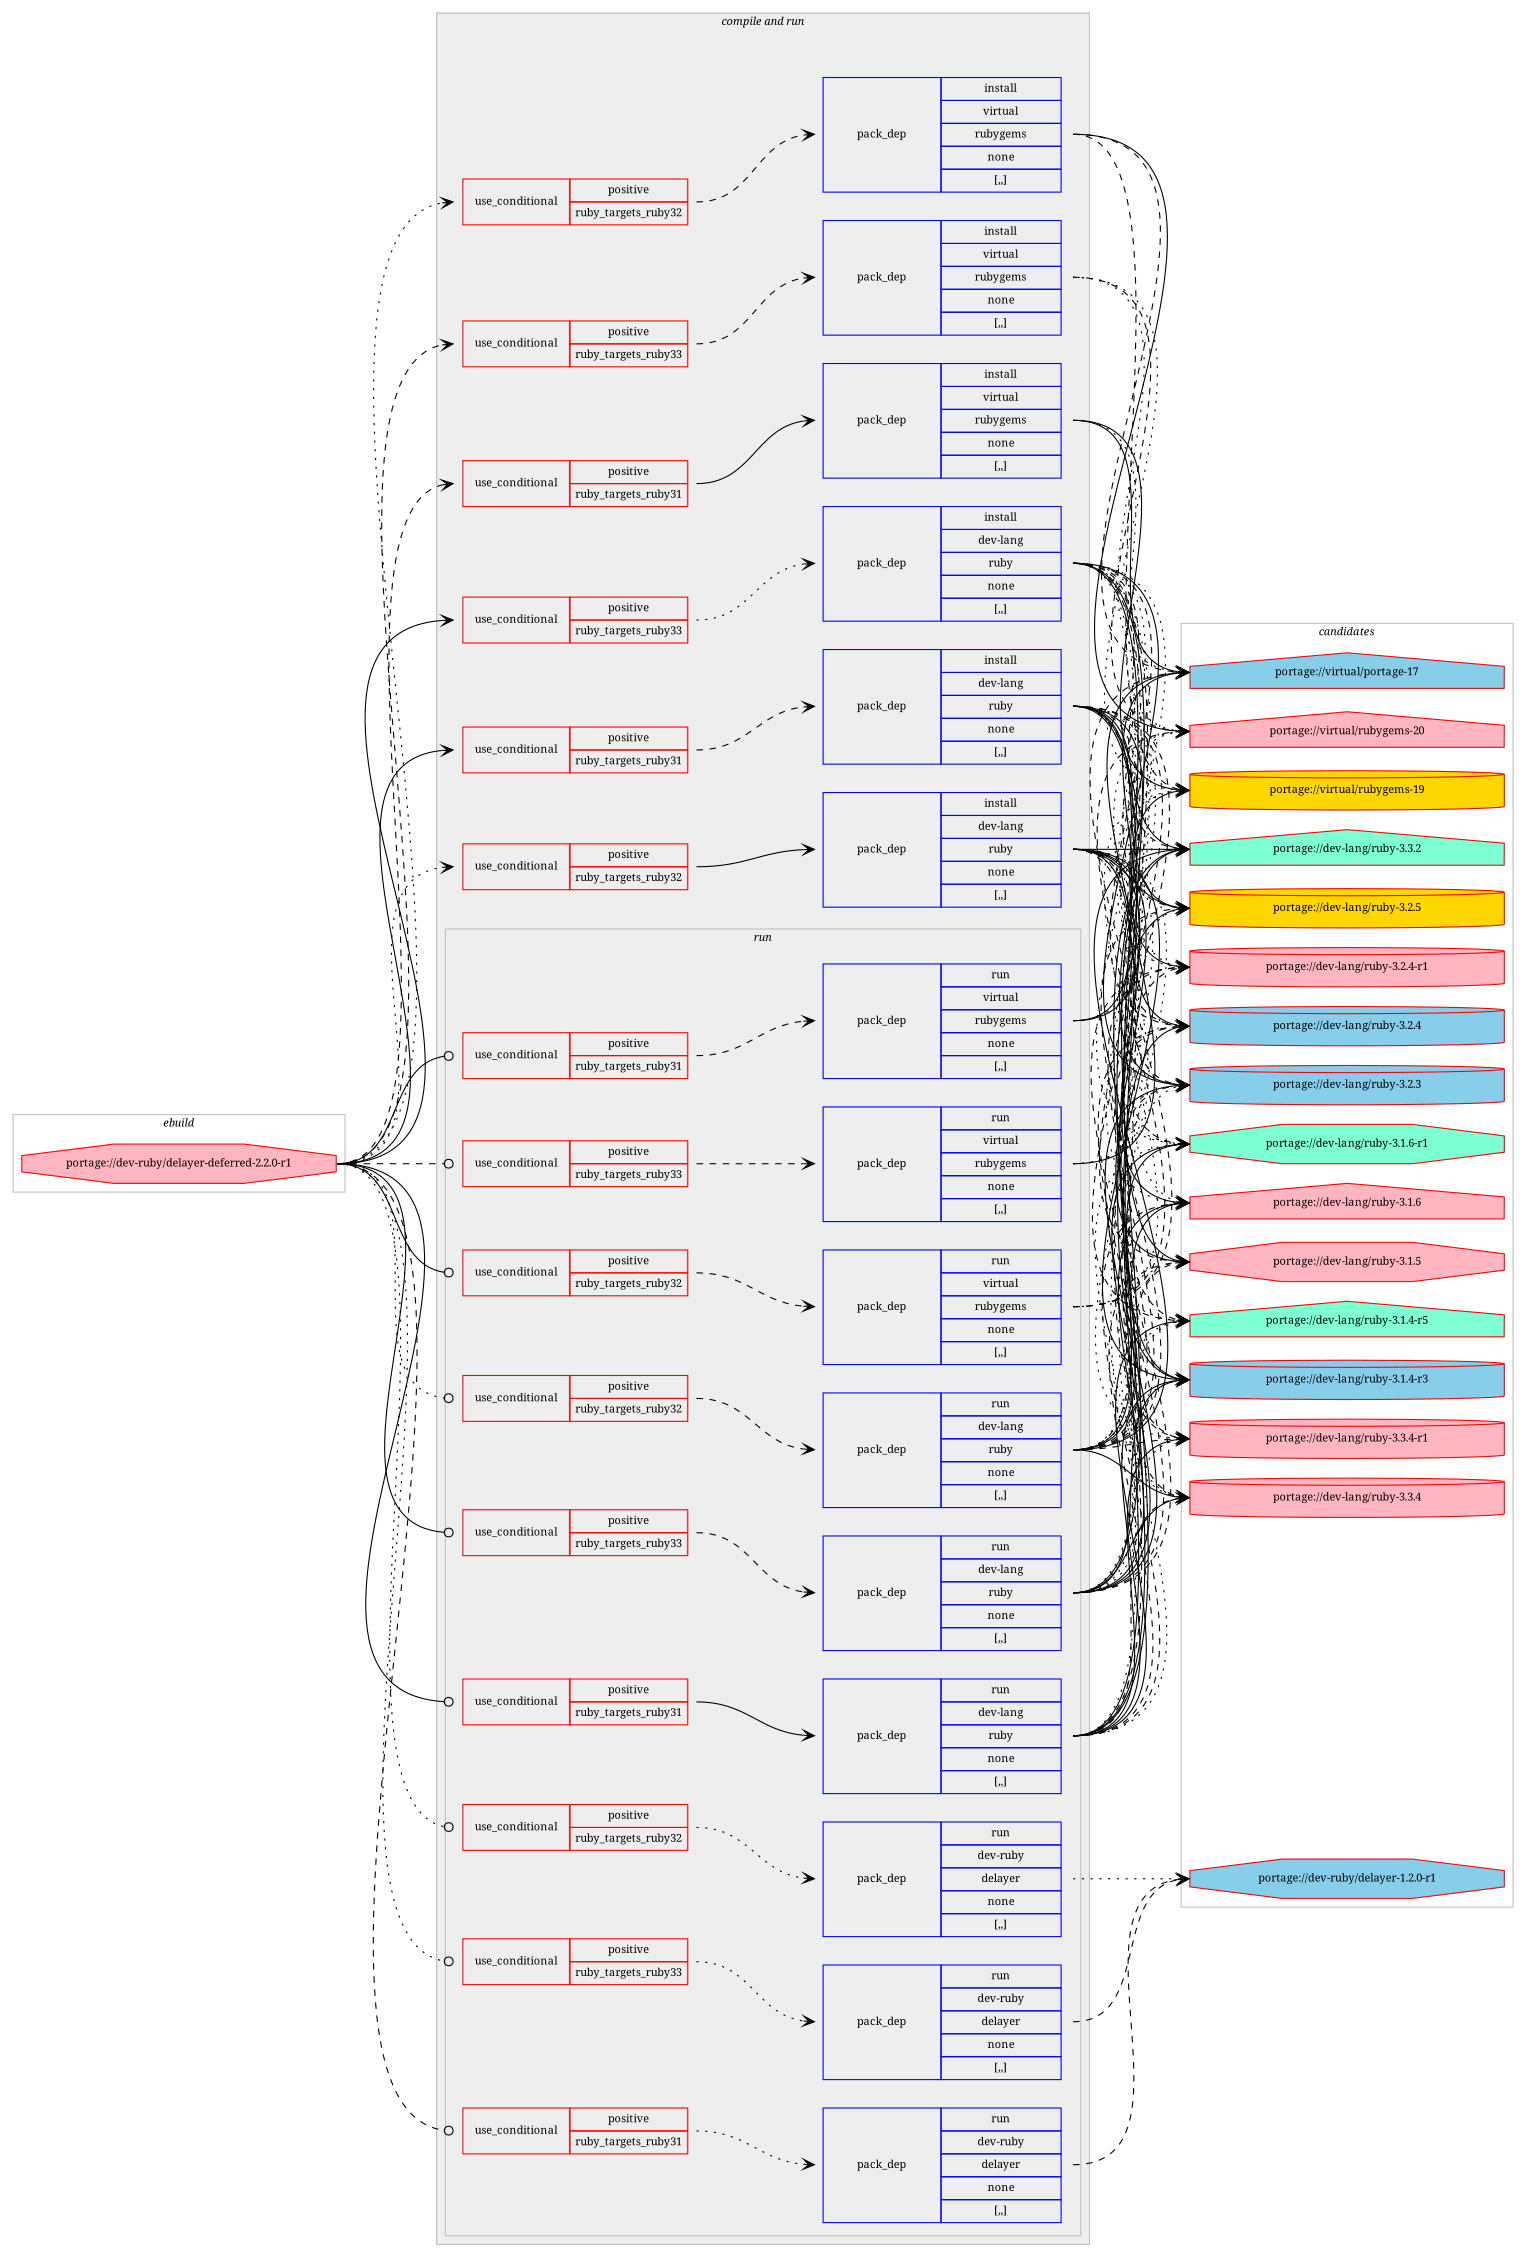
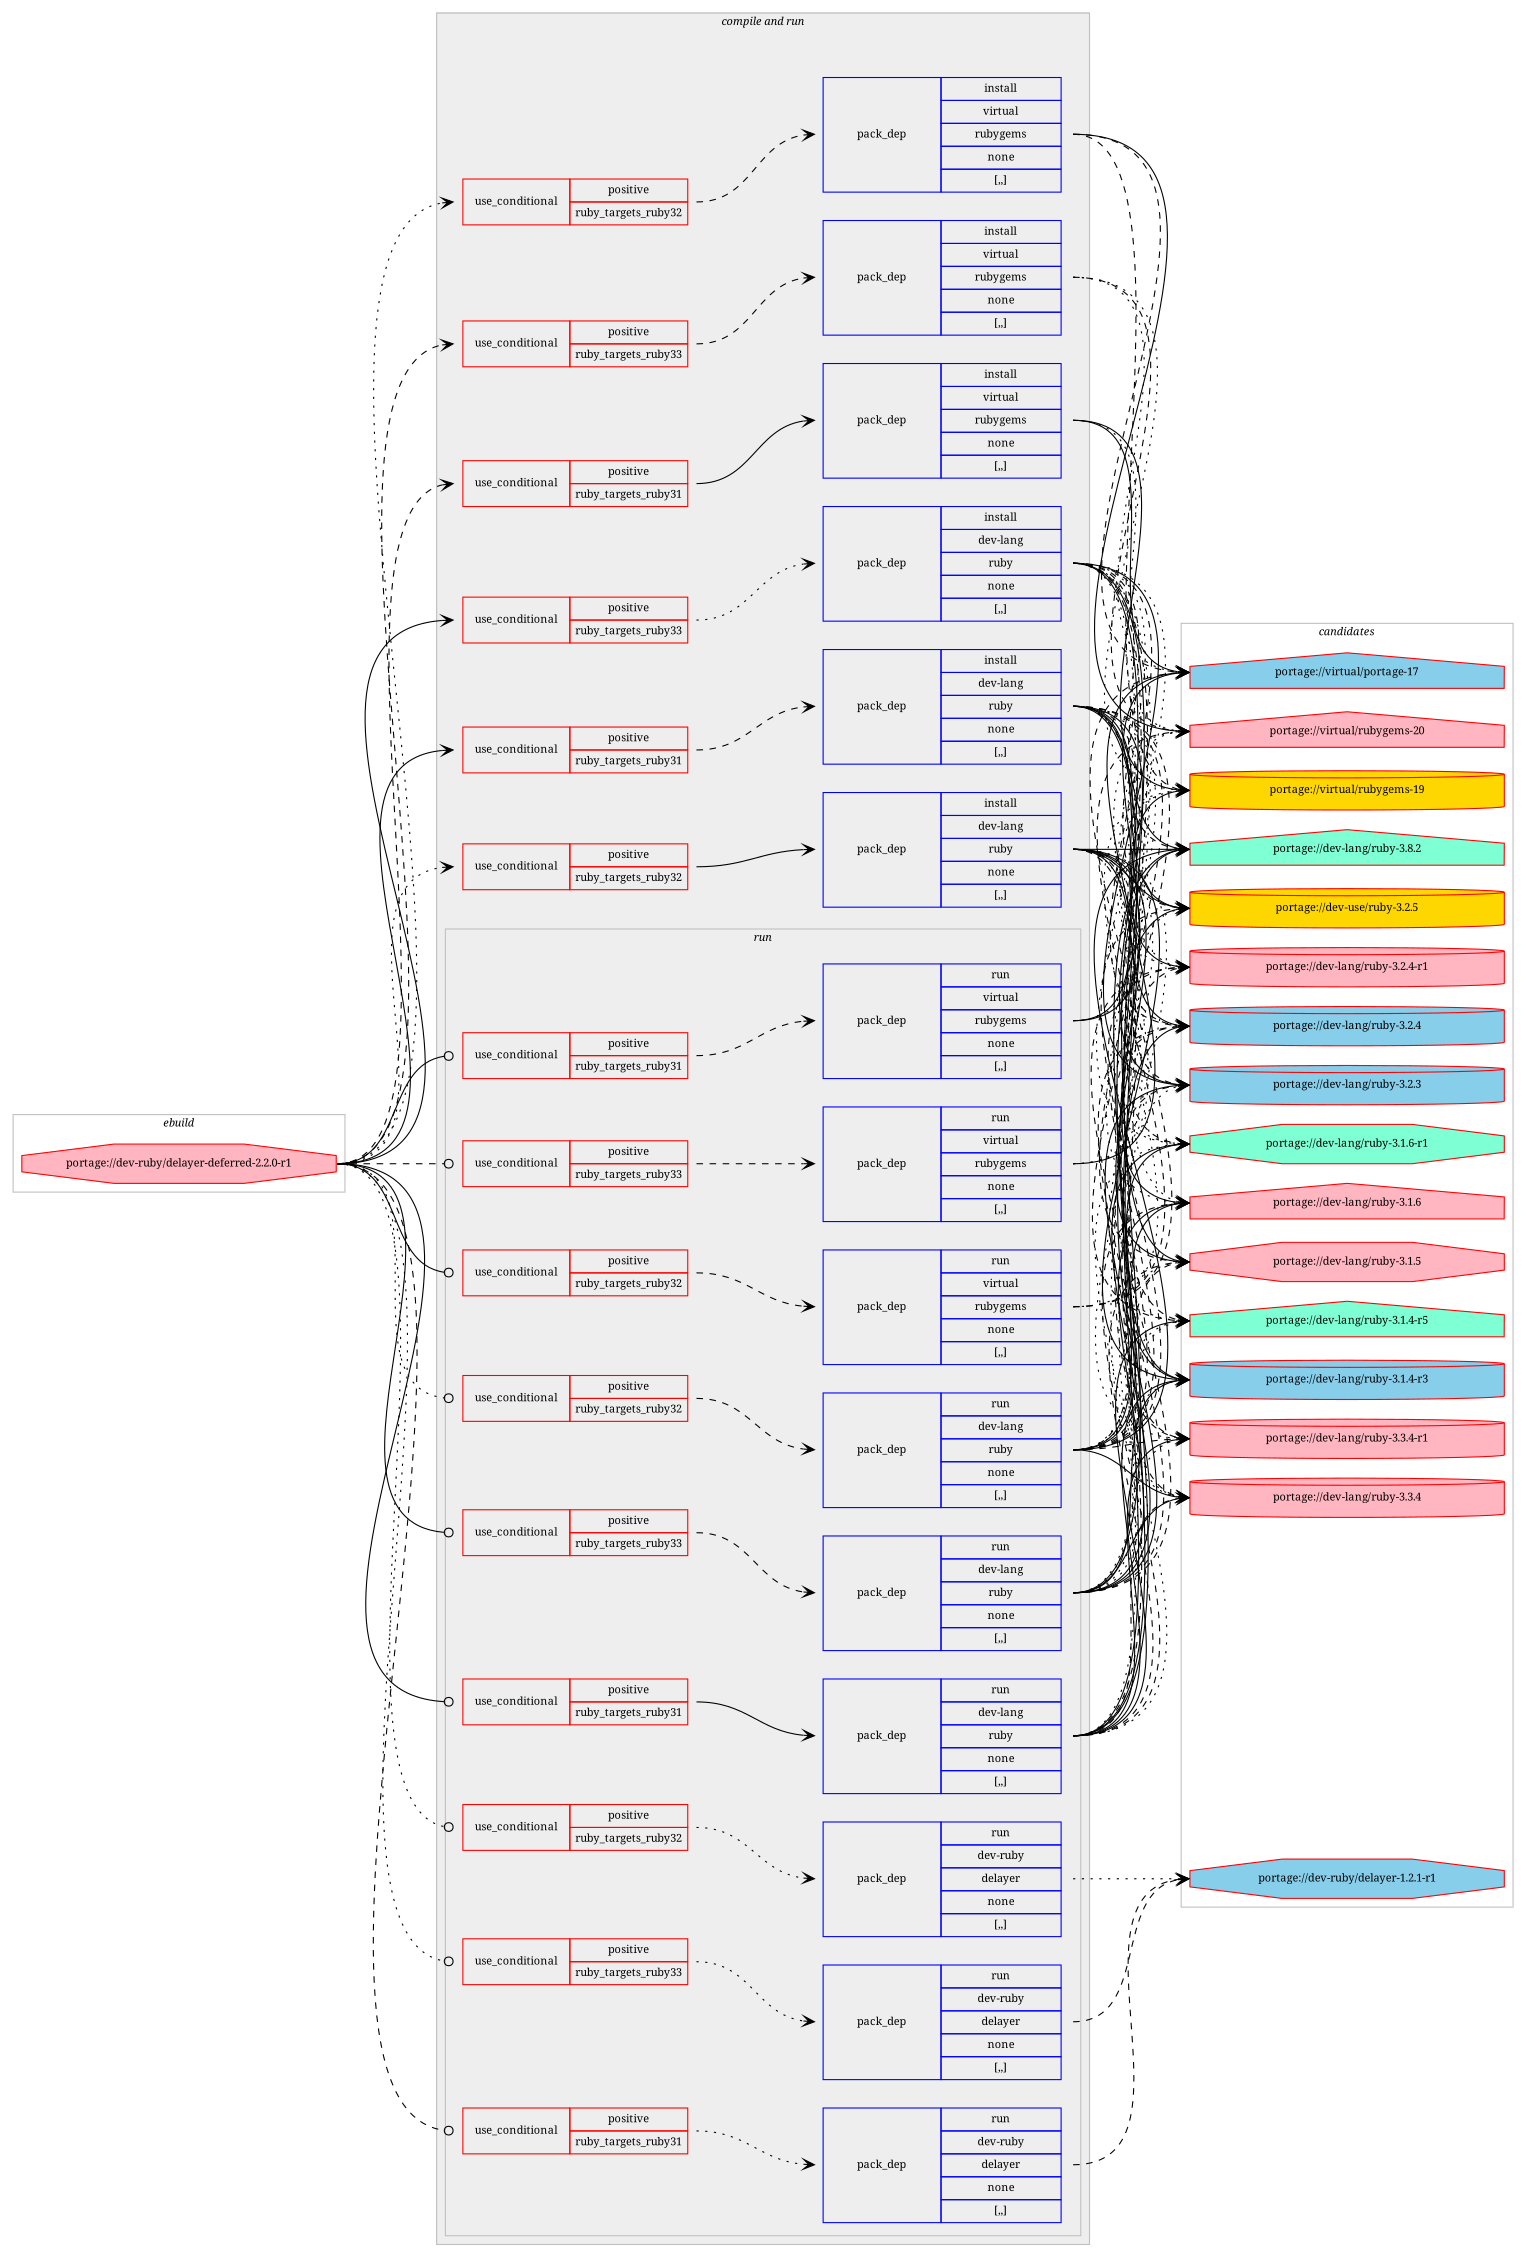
node "portage://dev-lang/ruby-3.3.2": label "portage://dev-lang/ruby-3.3.2" -> "portage://dev-lang/ruby-3.8.2"
node "portage://dev-lang/ruby-3.2.5": label "portage://dev-lang/ruby-3.2.5" -> "portage://dev-use/ruby-3.2.5"
node "portage://dev-ruby/delayer-1.2.0-r1": label "portage://dev-ruby/delayer-1.2.0-r1" -> "portage://dev-ruby/delayer-1.2.1-r1"
